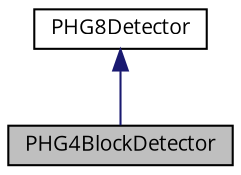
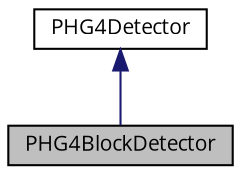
node "PHG8Detector": label "PHG8Detector" -> "PHG4Detector"
